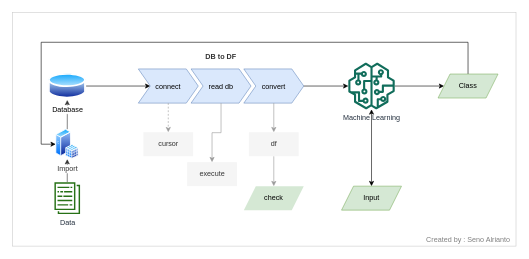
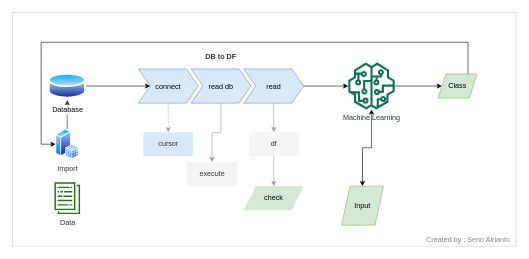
node "convert": label "convert" -> "read"
node "Class": size 60x24 -> 39x24
node "cursor": fillcolor #f5f5f5 -> #dae8fc
edge "Data" -> "Import": removed
node "Input": size 60x24 -> 42x39
